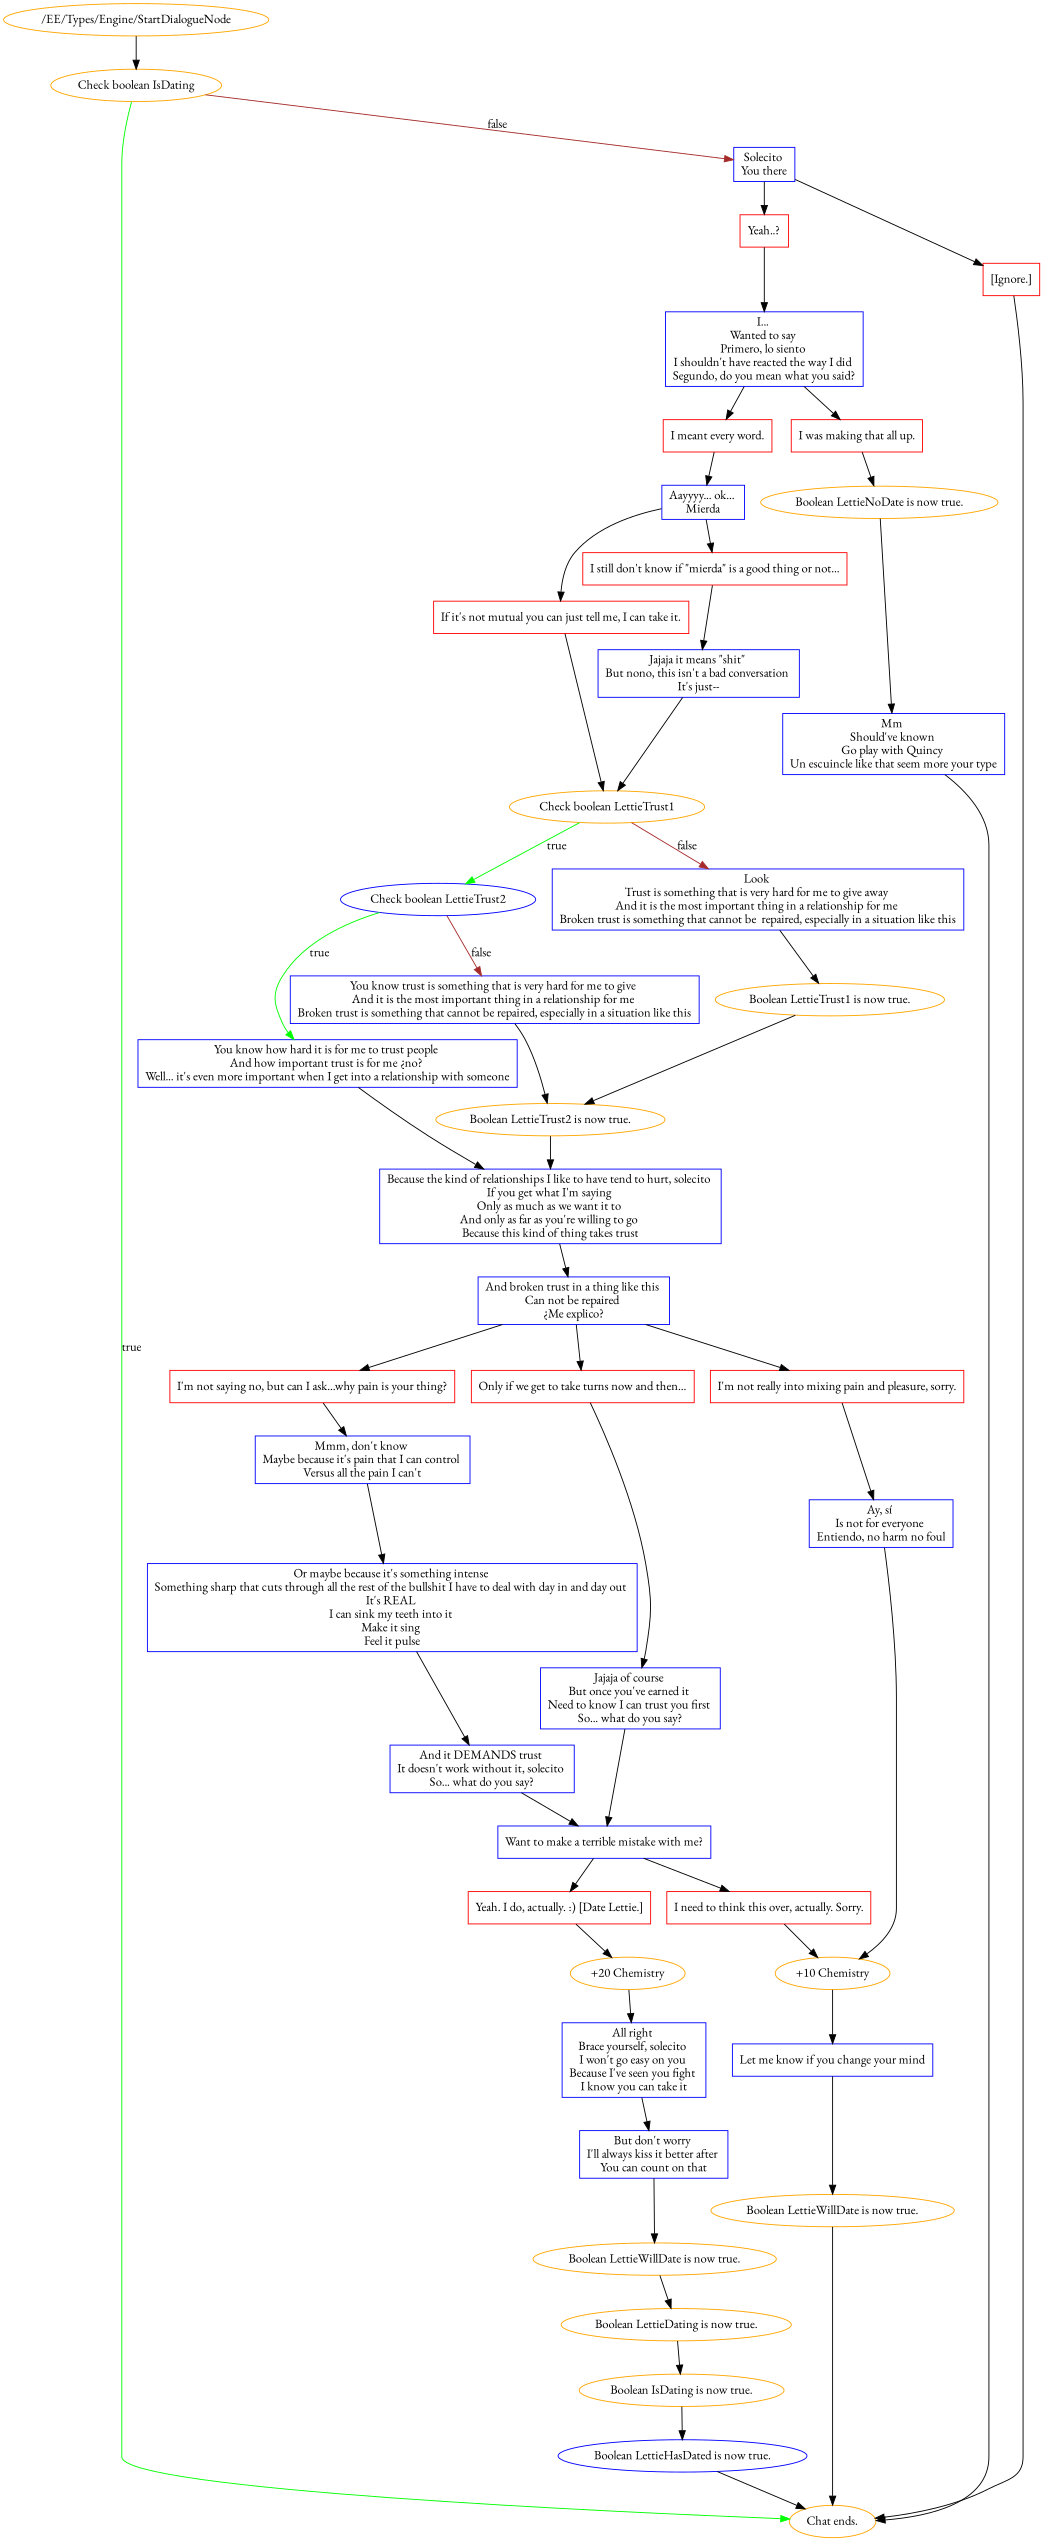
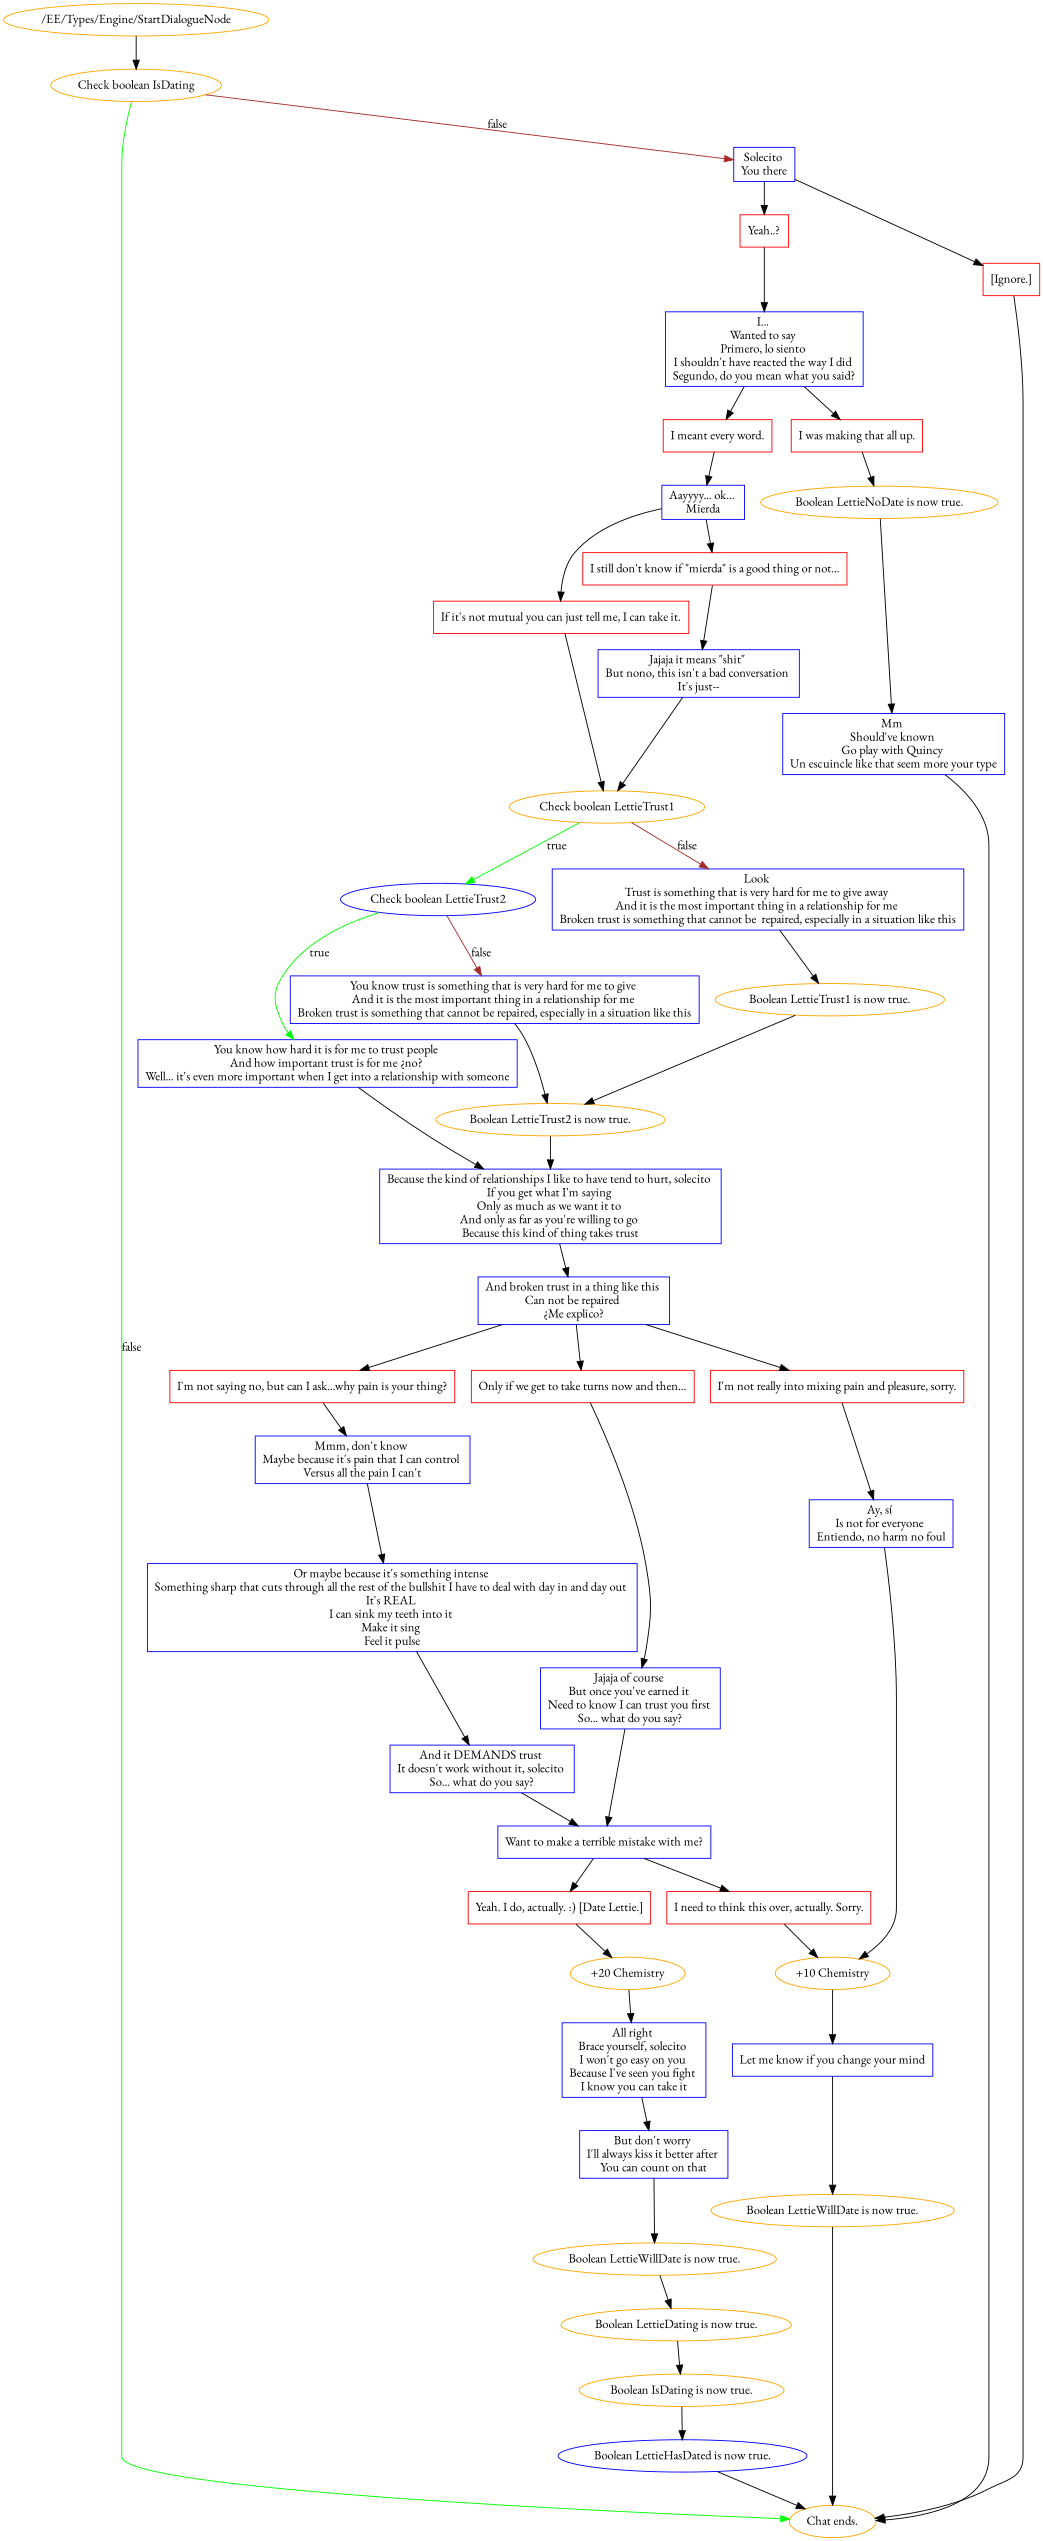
edge "Check boolean IsDating" -> "Chat ends.": label "true" -> "false"
